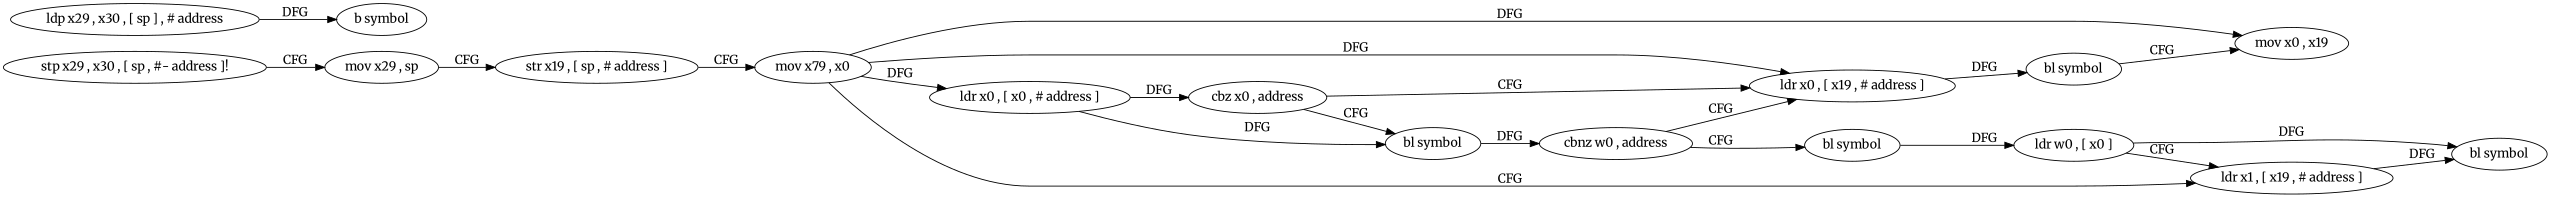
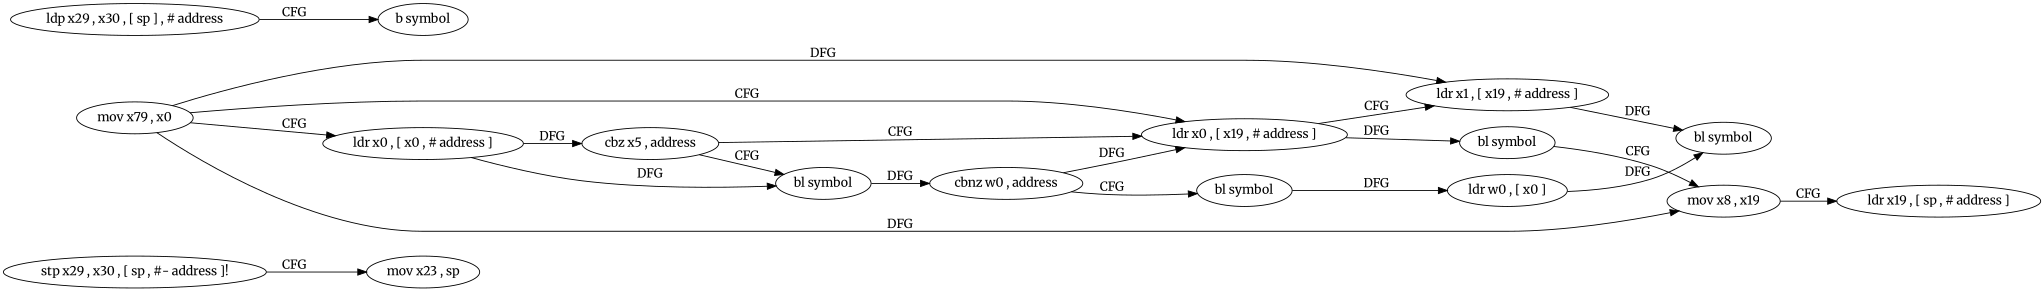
edge "ldp x29 , x30 , [ sp ] , # address" -> "b symbol": label "DFG" -> "CFG"
node "mov x0 , x19": label "mov x0 , x19" -> "mov x8 , x19"
edge "mov x79 , x0" -> "ldr x0 , [ x19 , # address ]": label "DFG" -> "CFG"
node "mov x29 , sp": label "mov x29 , sp" -> "mov x23 , sp"
node "str x19 , [ sp , # address ]": removed
edge "mov x79 , x0" -> "ldr x0 , [ x0 , # address ]": label "DFG" -> "CFG"
node "cbz x0 , address": label "cbz x0 , address" -> "cbz x5 , address"
edge "cbnz w0 , address" -> "ldr x0 , [ x19 , # address ]": label "CFG" -> "DFG"
edge "ldr w0 , [ x0 ]" -> "ldr x1 , [ x19 , # address ]": now "ldr x0 , [ x19 , # address ]" -> "ldr x1 , [ x19 , # address ]"
edge "mov x79 , x0" -> "ldr x1 , [ x19 , # address ]": label "CFG" -> "DFG"
node "ldr x19 , [ sp , # address ]": added
